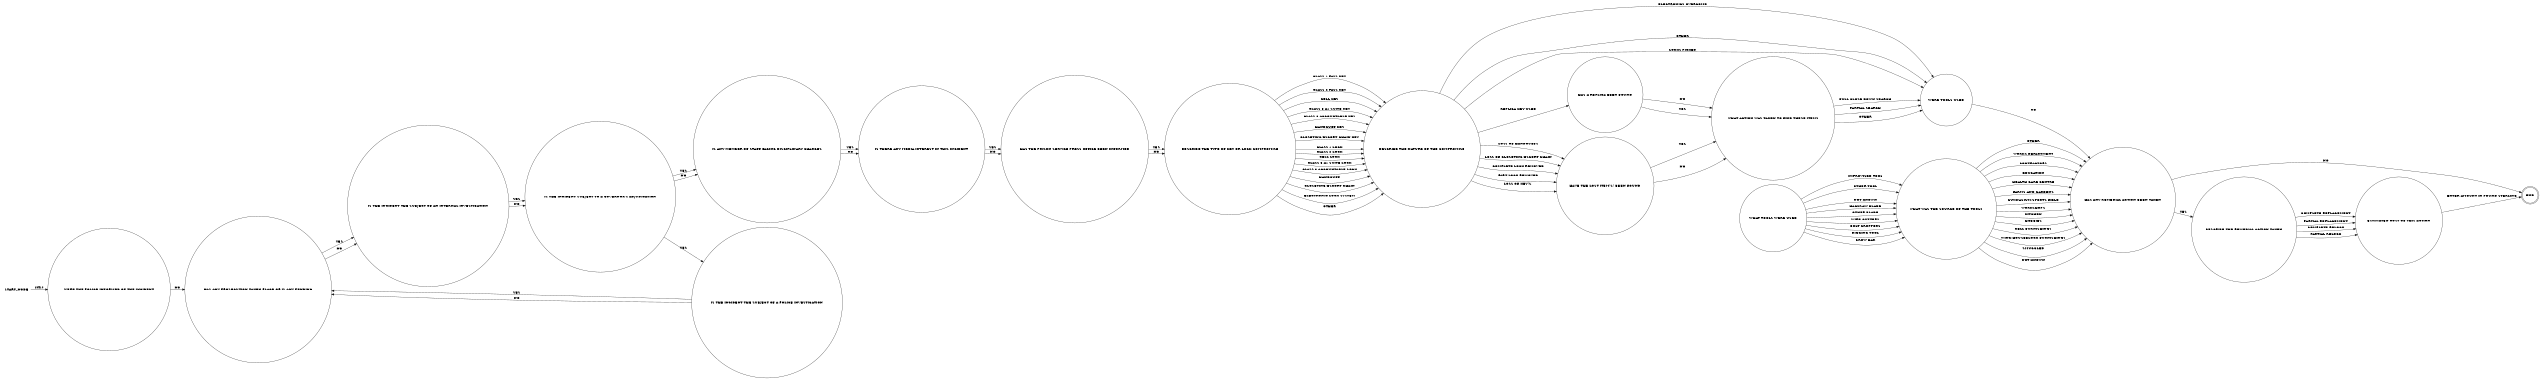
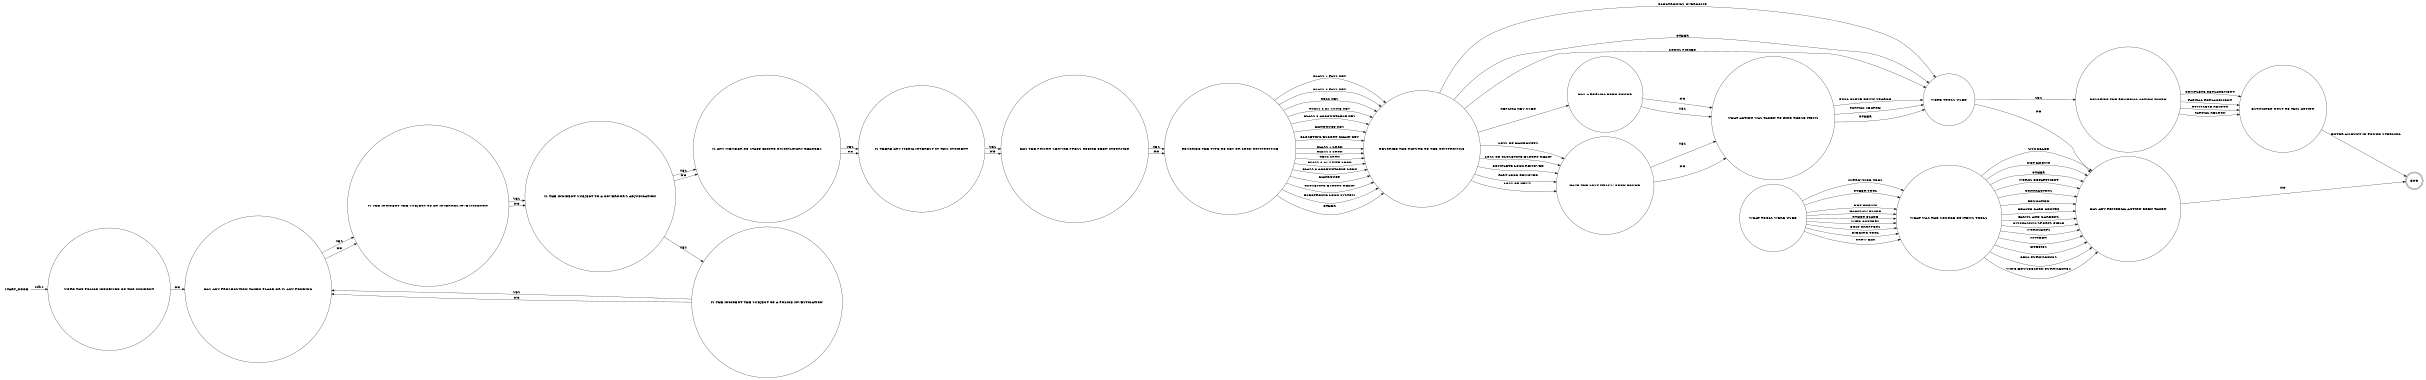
node "WHAT WAS THE SOURCE OF THE TOOLS": label "WHAT WAS THE SOURCE OF THE TOOLS" -> "WHAT WAS THE SOURCE OF ITEMS TOOLS"
edge "HAS ANY REMEDIAL ACTION BEEN TAKEN" -> "DESCRIBE THE REMEDIAL ACTION TAKEN": now "WERE TOOLS USED" -> "DESCRIBE THE REMEDIAL ACTION TAKEN"
